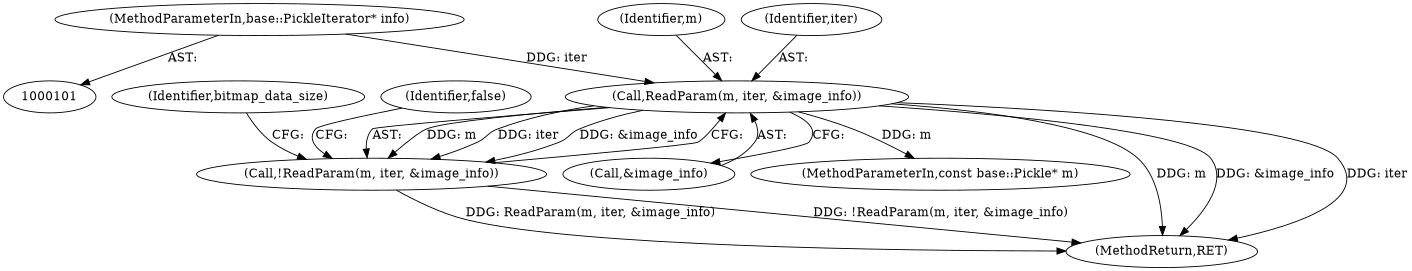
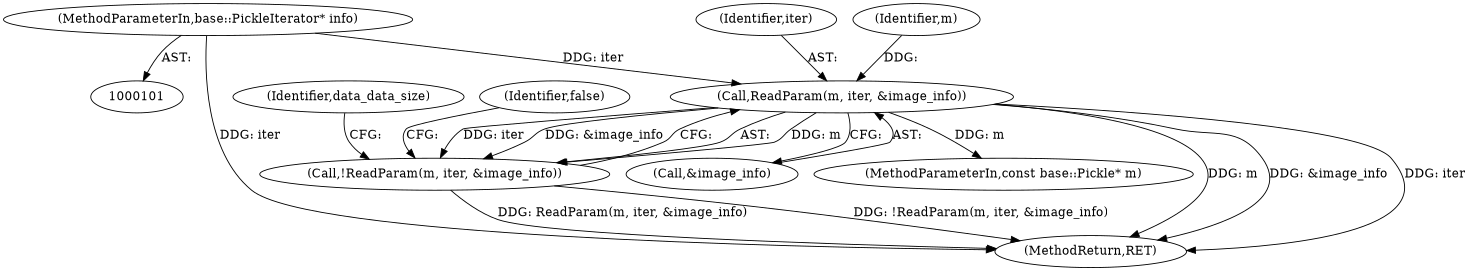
edge "(Identifier,m)" -> "(Call,ReadParam(m, iter, &image_info))": label "AST: " -> "DDG: "
node "(Identifier,bitmap_data_size)": label "(Identifier,bitmap_data_size)" -> "(Identifier,data_data_size)"
edge "(MethodParameterIn,base::PickleIterator* info)" -> "(MethodReturn,RET)": added, label "DDG: iter"
